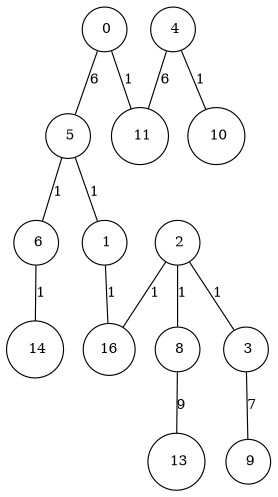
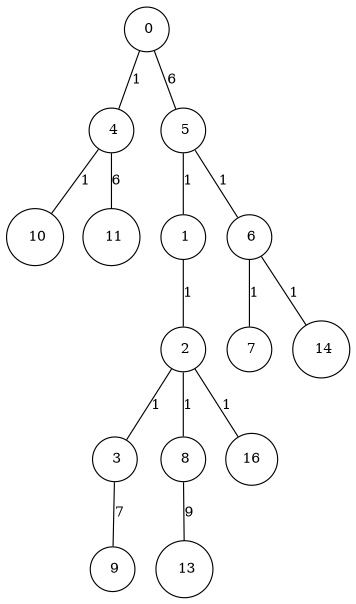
edge "0" -- "11": now "0" -- "4"
edge "1" -- "16": now "1" -- "2"
node "7": added
